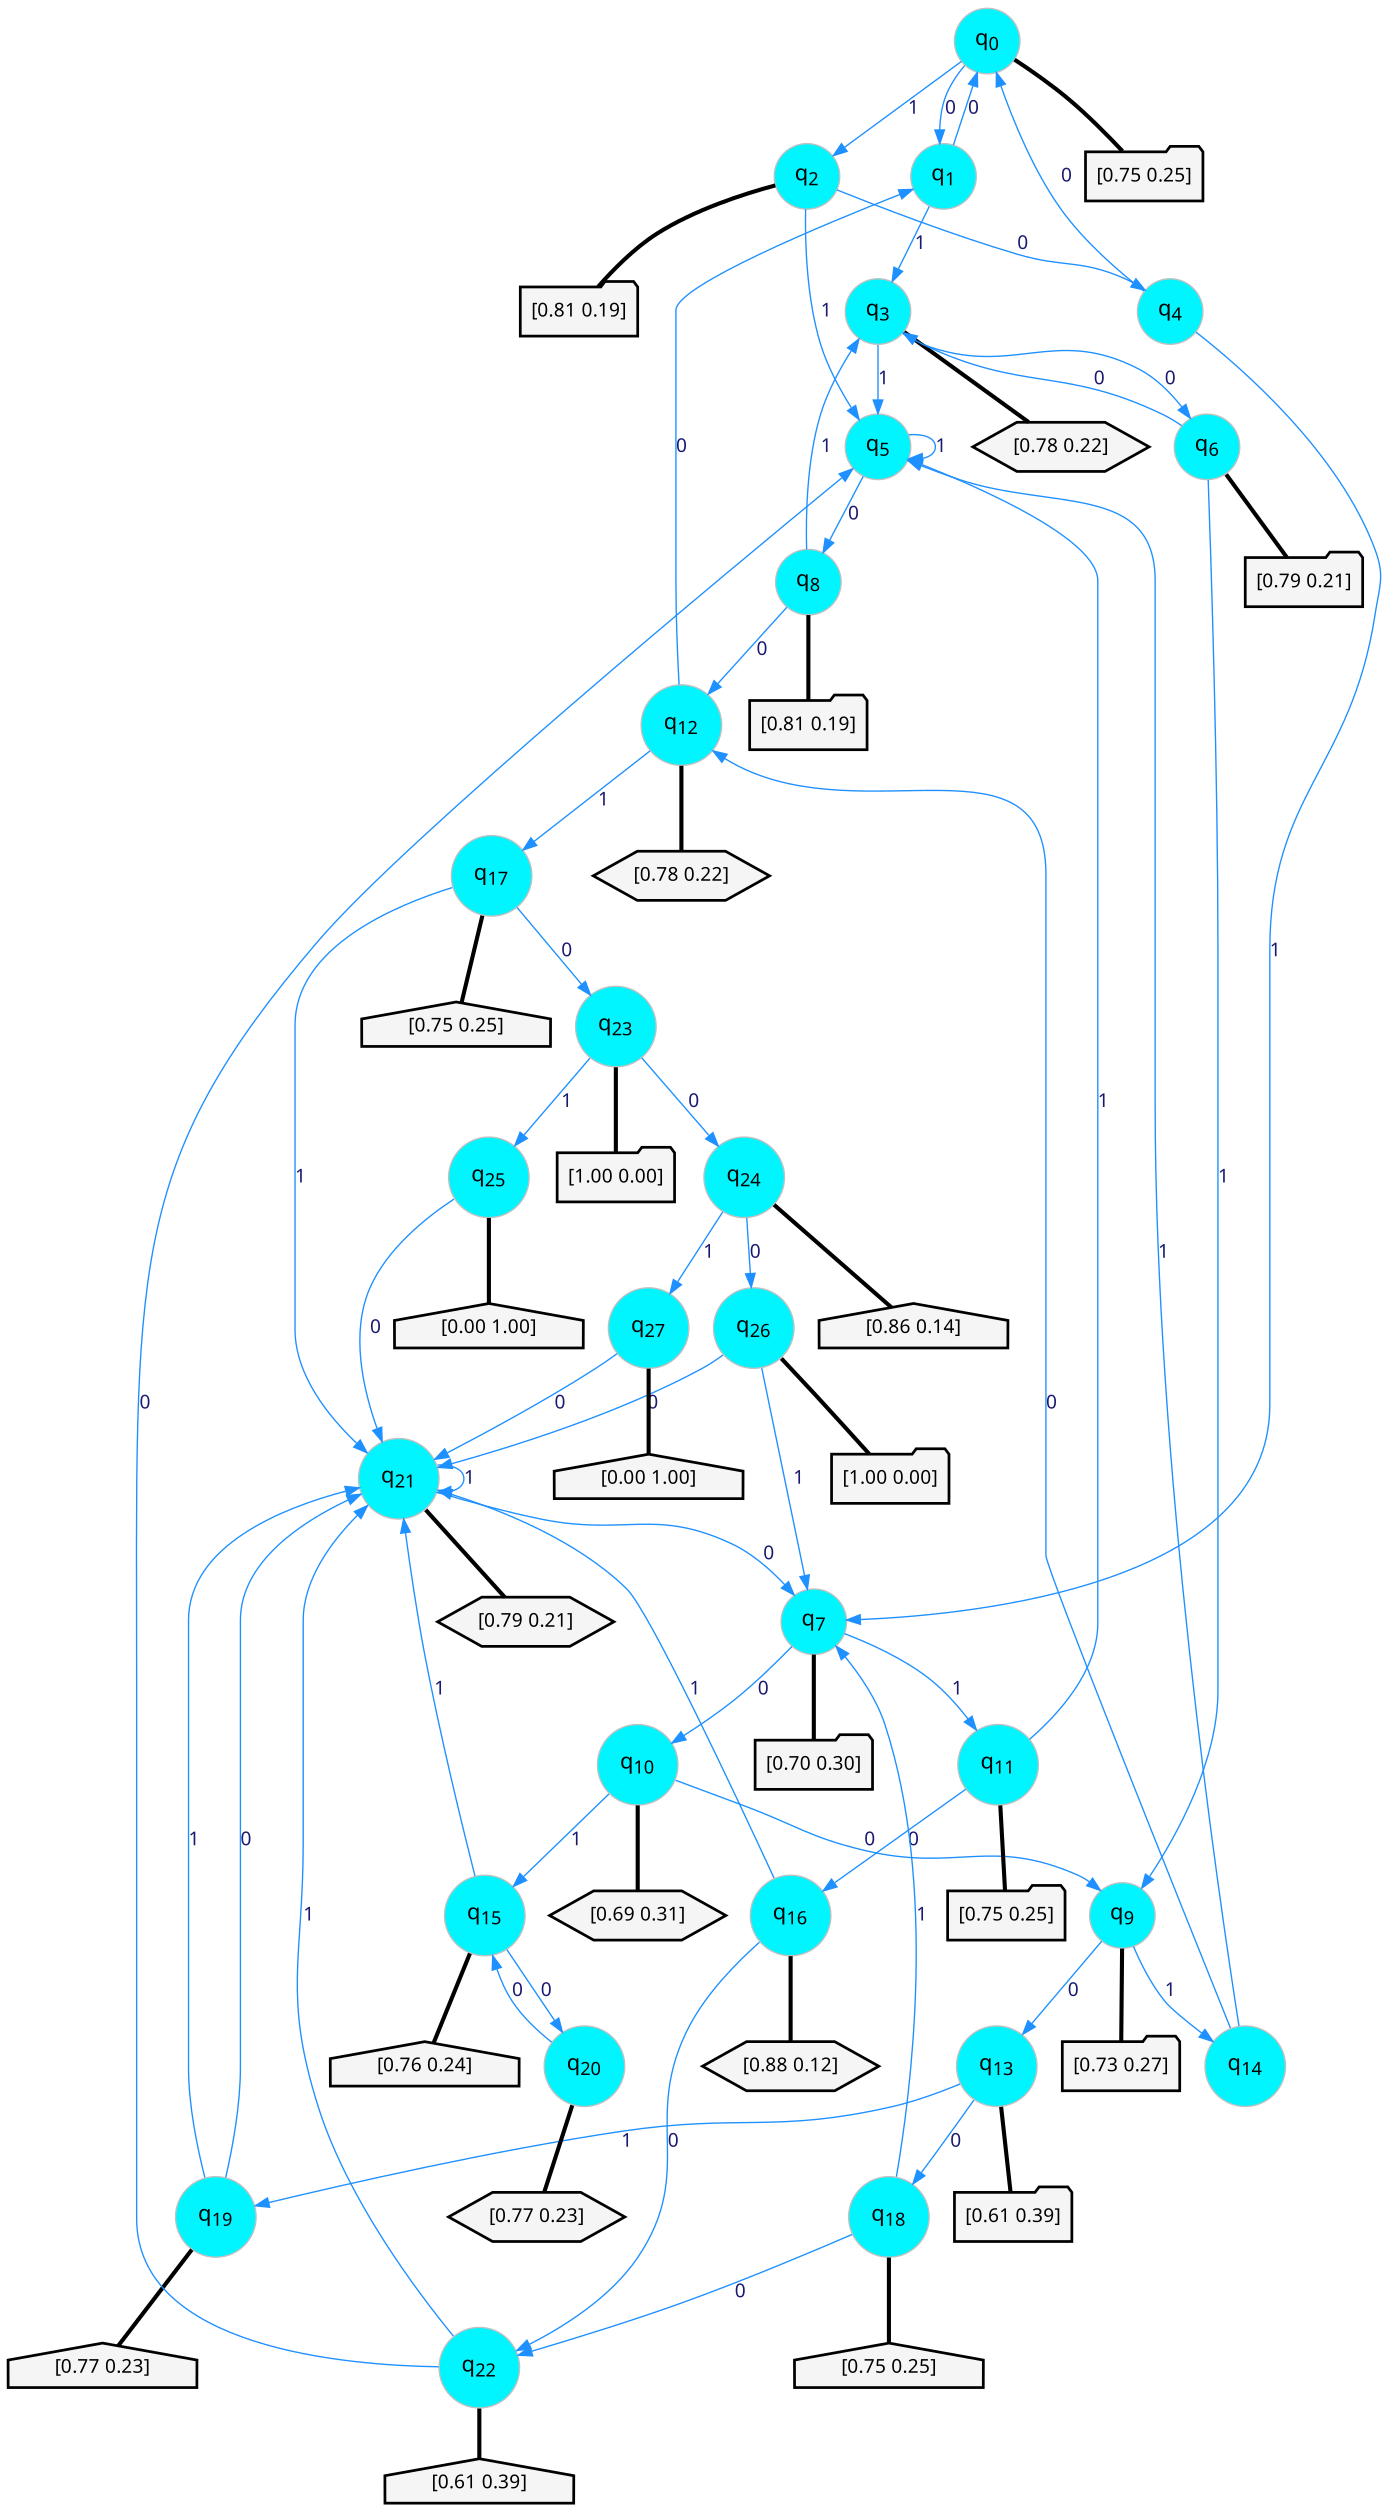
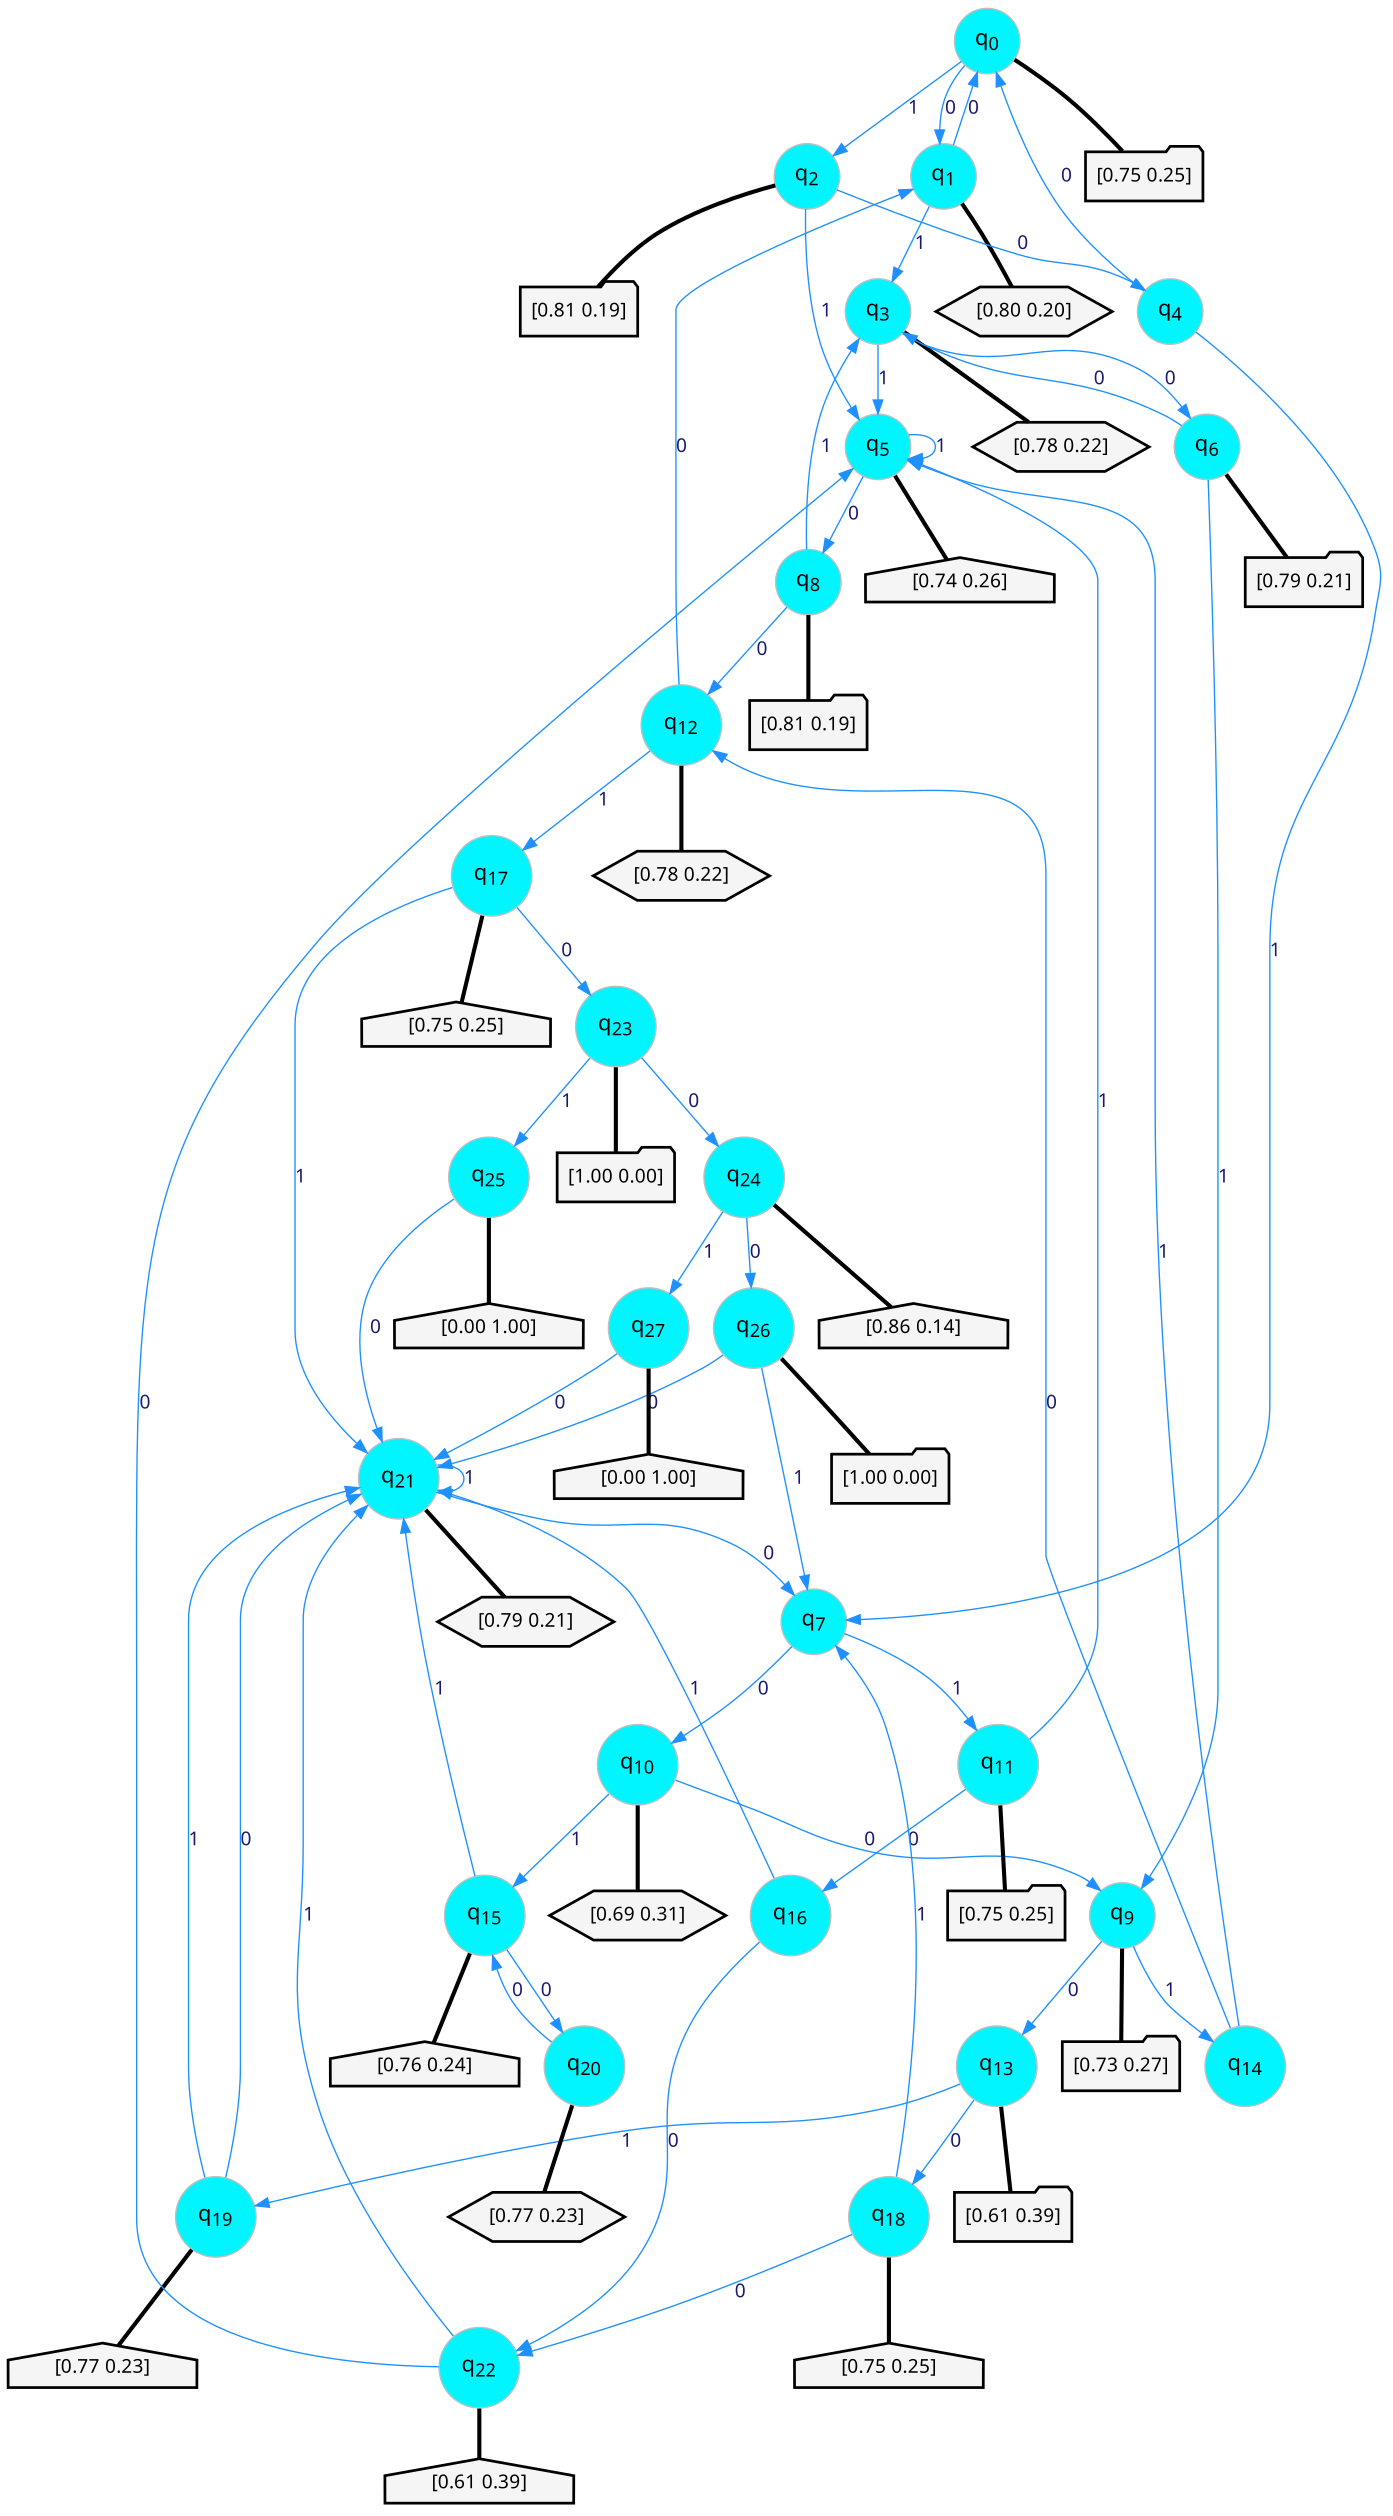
node "[0.80 0.20]": added
node "[0.74 0.26]": added
node "[0.70 0.30]": removed
node "[0.88 0.12]": removed
